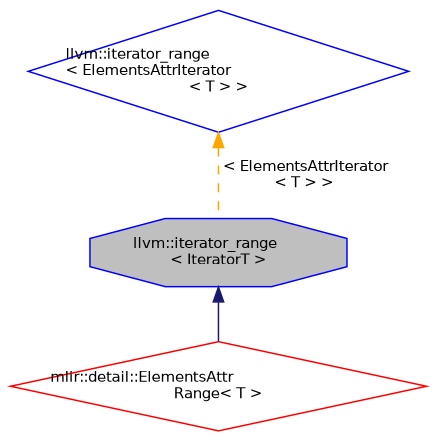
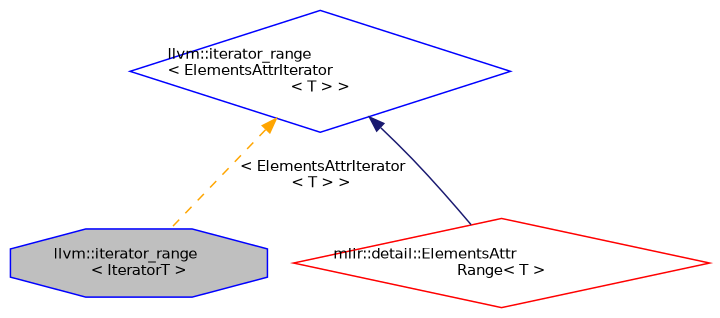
edge "mlir::detail::ElementsAttr Range< T >" -> "llvm::iterator_range < IteratorT >": now "mlir::detail::ElementsAttr Range< T >" -> "llvm::iterator_range < ElementsAttrIterator < T > >"
